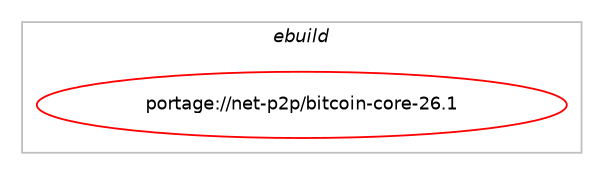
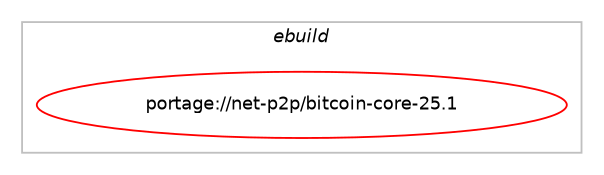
node "portage://net-p2p/bitcoin-core-26.1": label "portage://net-p2p/bitcoin-core-26.1" -> "portage://net-p2p/bitcoin-core-25.1"
